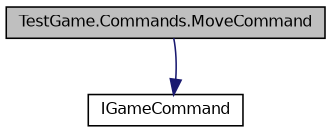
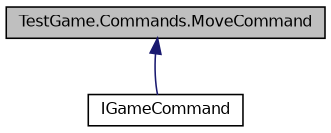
edge "TestGame.Commands.MoveCommand" -> "IGameCommand": reversed
